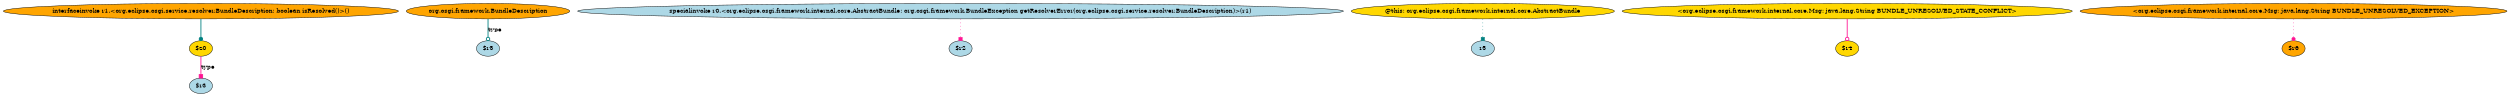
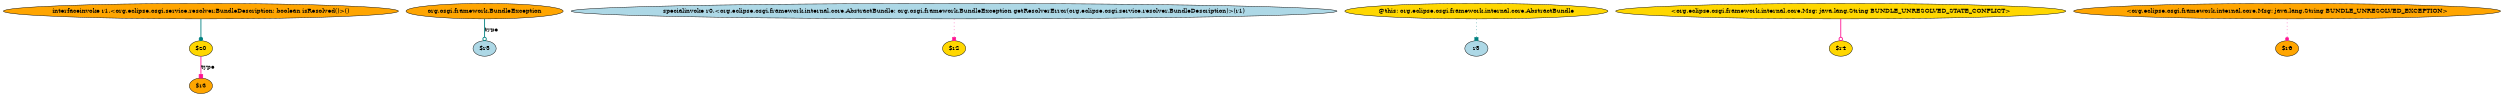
node "org.osgi.framework.BundleDescription": label "org.osgi.framework.BundleDescription" -> "org.osgi.framework.BundleException"
node "$r2": fillcolor lightblue -> gold
node "$r3": fillcolor lightblue -> orange
